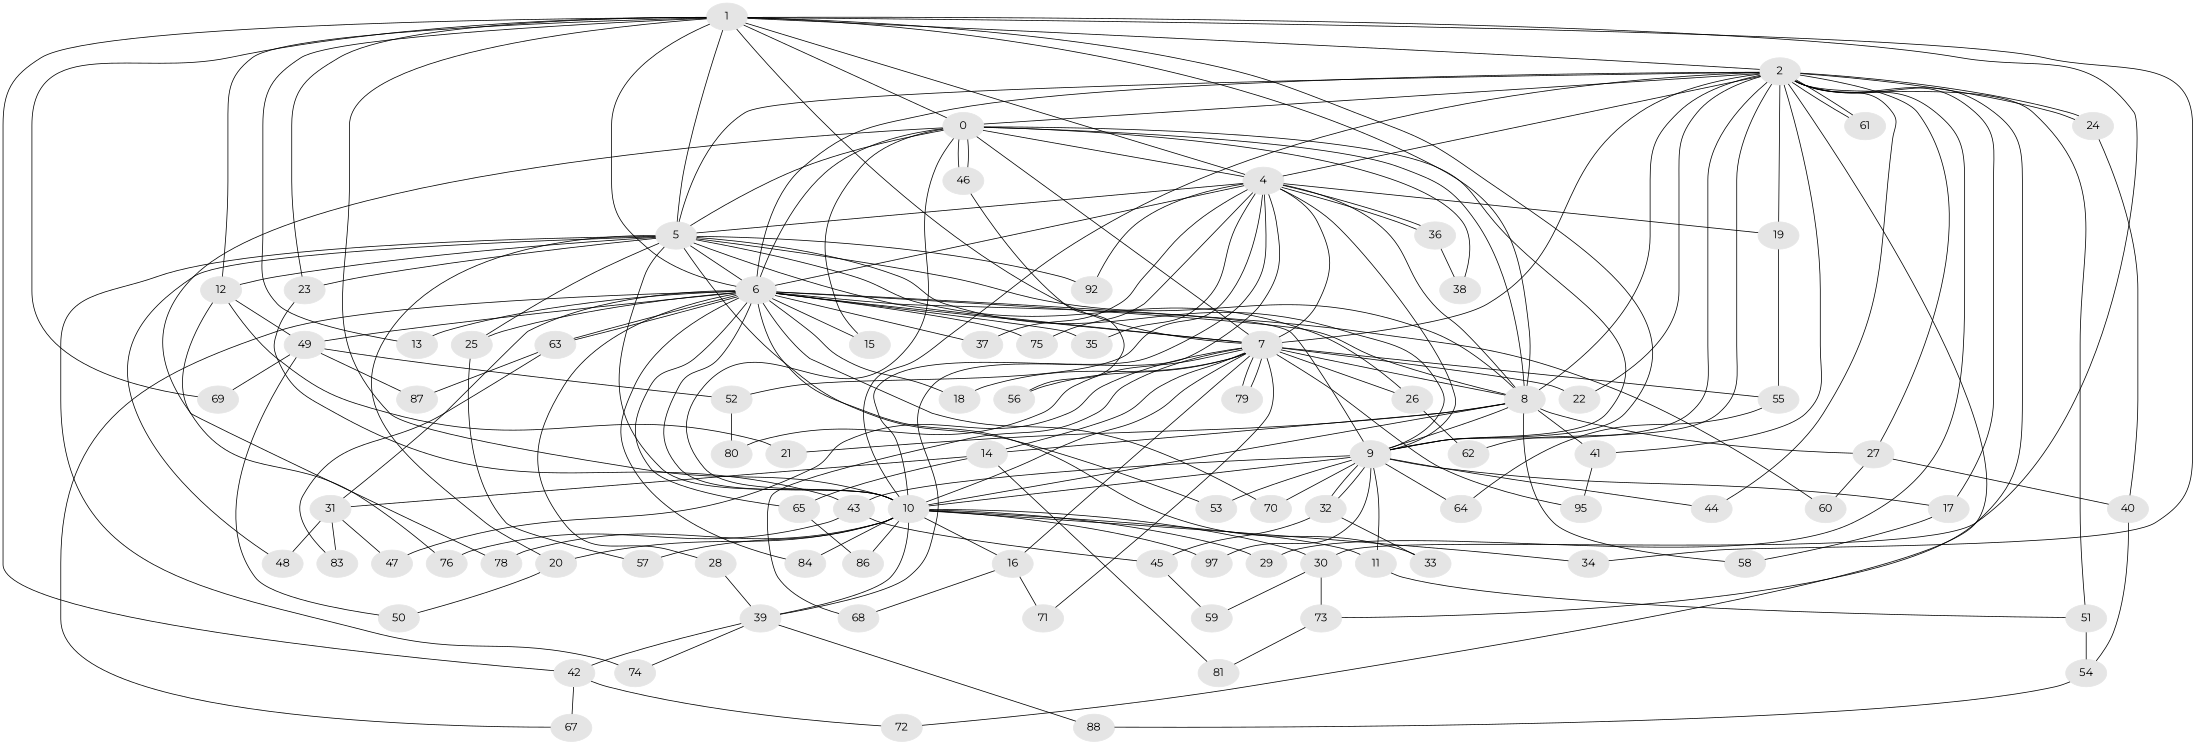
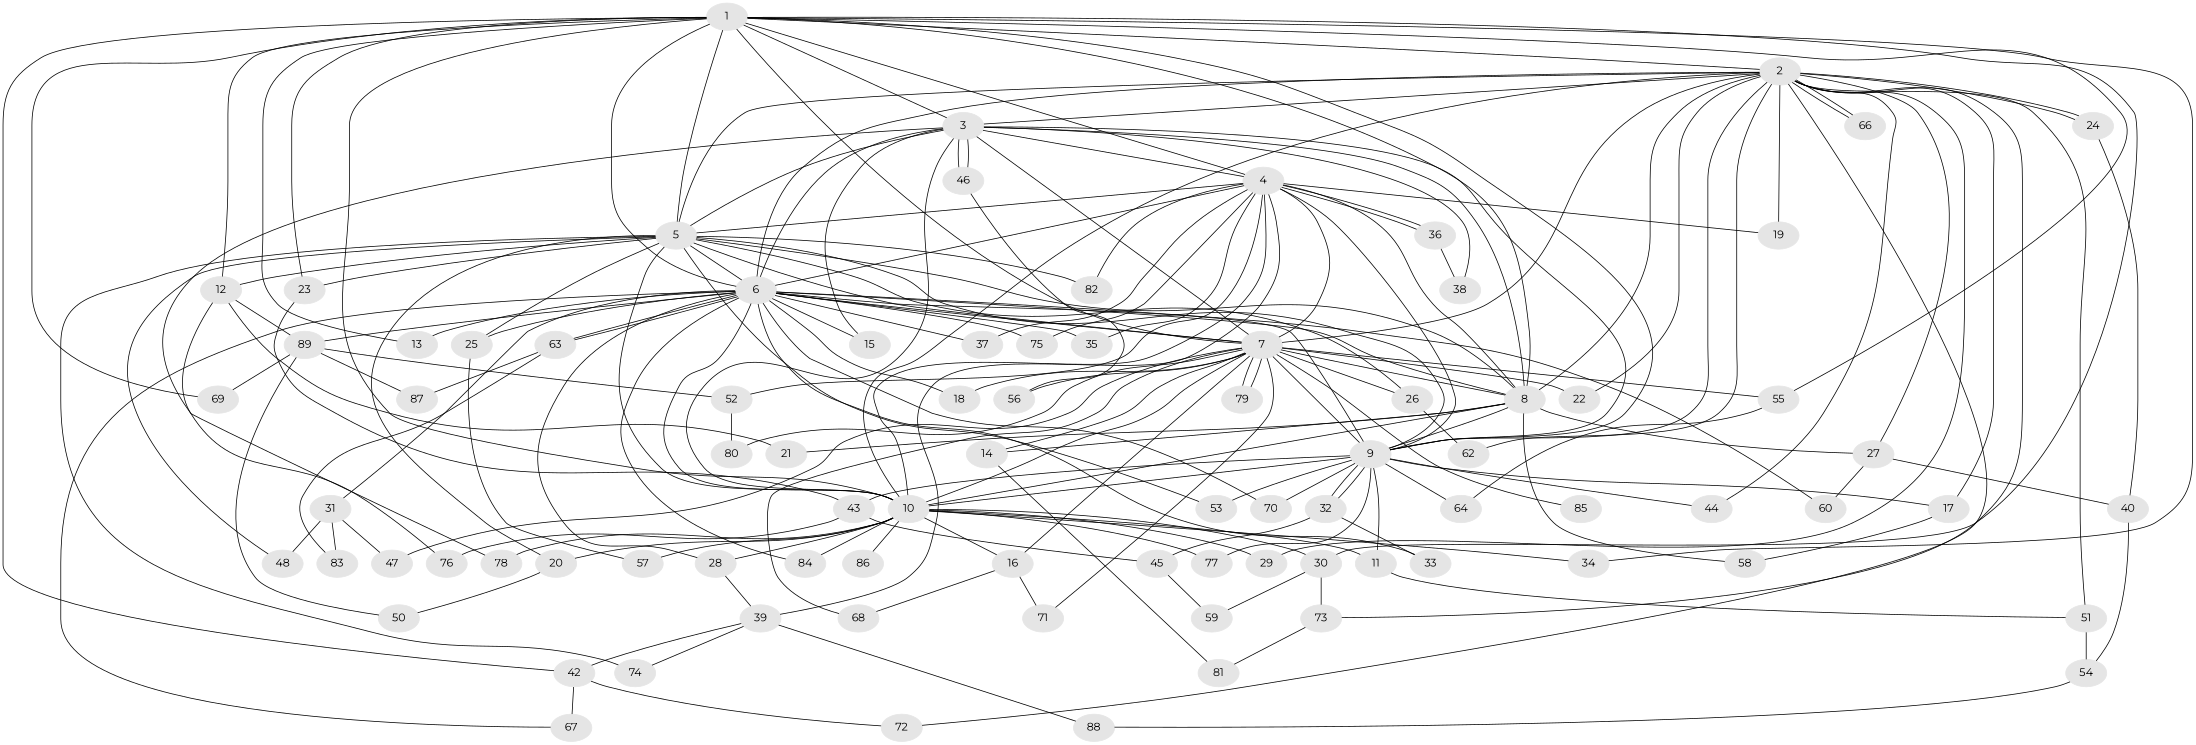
node "0": label "0" -> "3"
edge "2" -- "4": removed
node "61": label "61" -> "66"
node "92": label "92" -> "82"
edge "19" -- "55": now "1" -- "55"
node "49": label "49" -> "89"
edge "7" -- "9": added
node "41": removed
edge "14" -- "31": removed
node "65": removed
node "95": label "95" -> "85"
node "97": label "97" -> "77"
edge "10" -- "39": now "10" -- "28"
